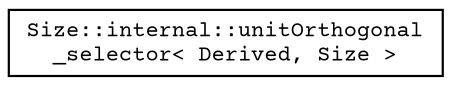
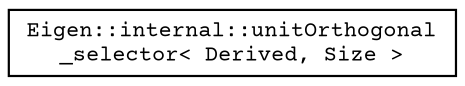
node "Size::internal::unitOrthogonal _selector< Derived, Size >": label "Size::internal::unitOrthogonal _selector< Derived, Size >" -> "Eigen::internal::unitOrthogonal _selector< Derived, Size >"
